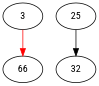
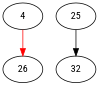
node "3": label "3" -> "4"
node "66": label "66" -> "26"
